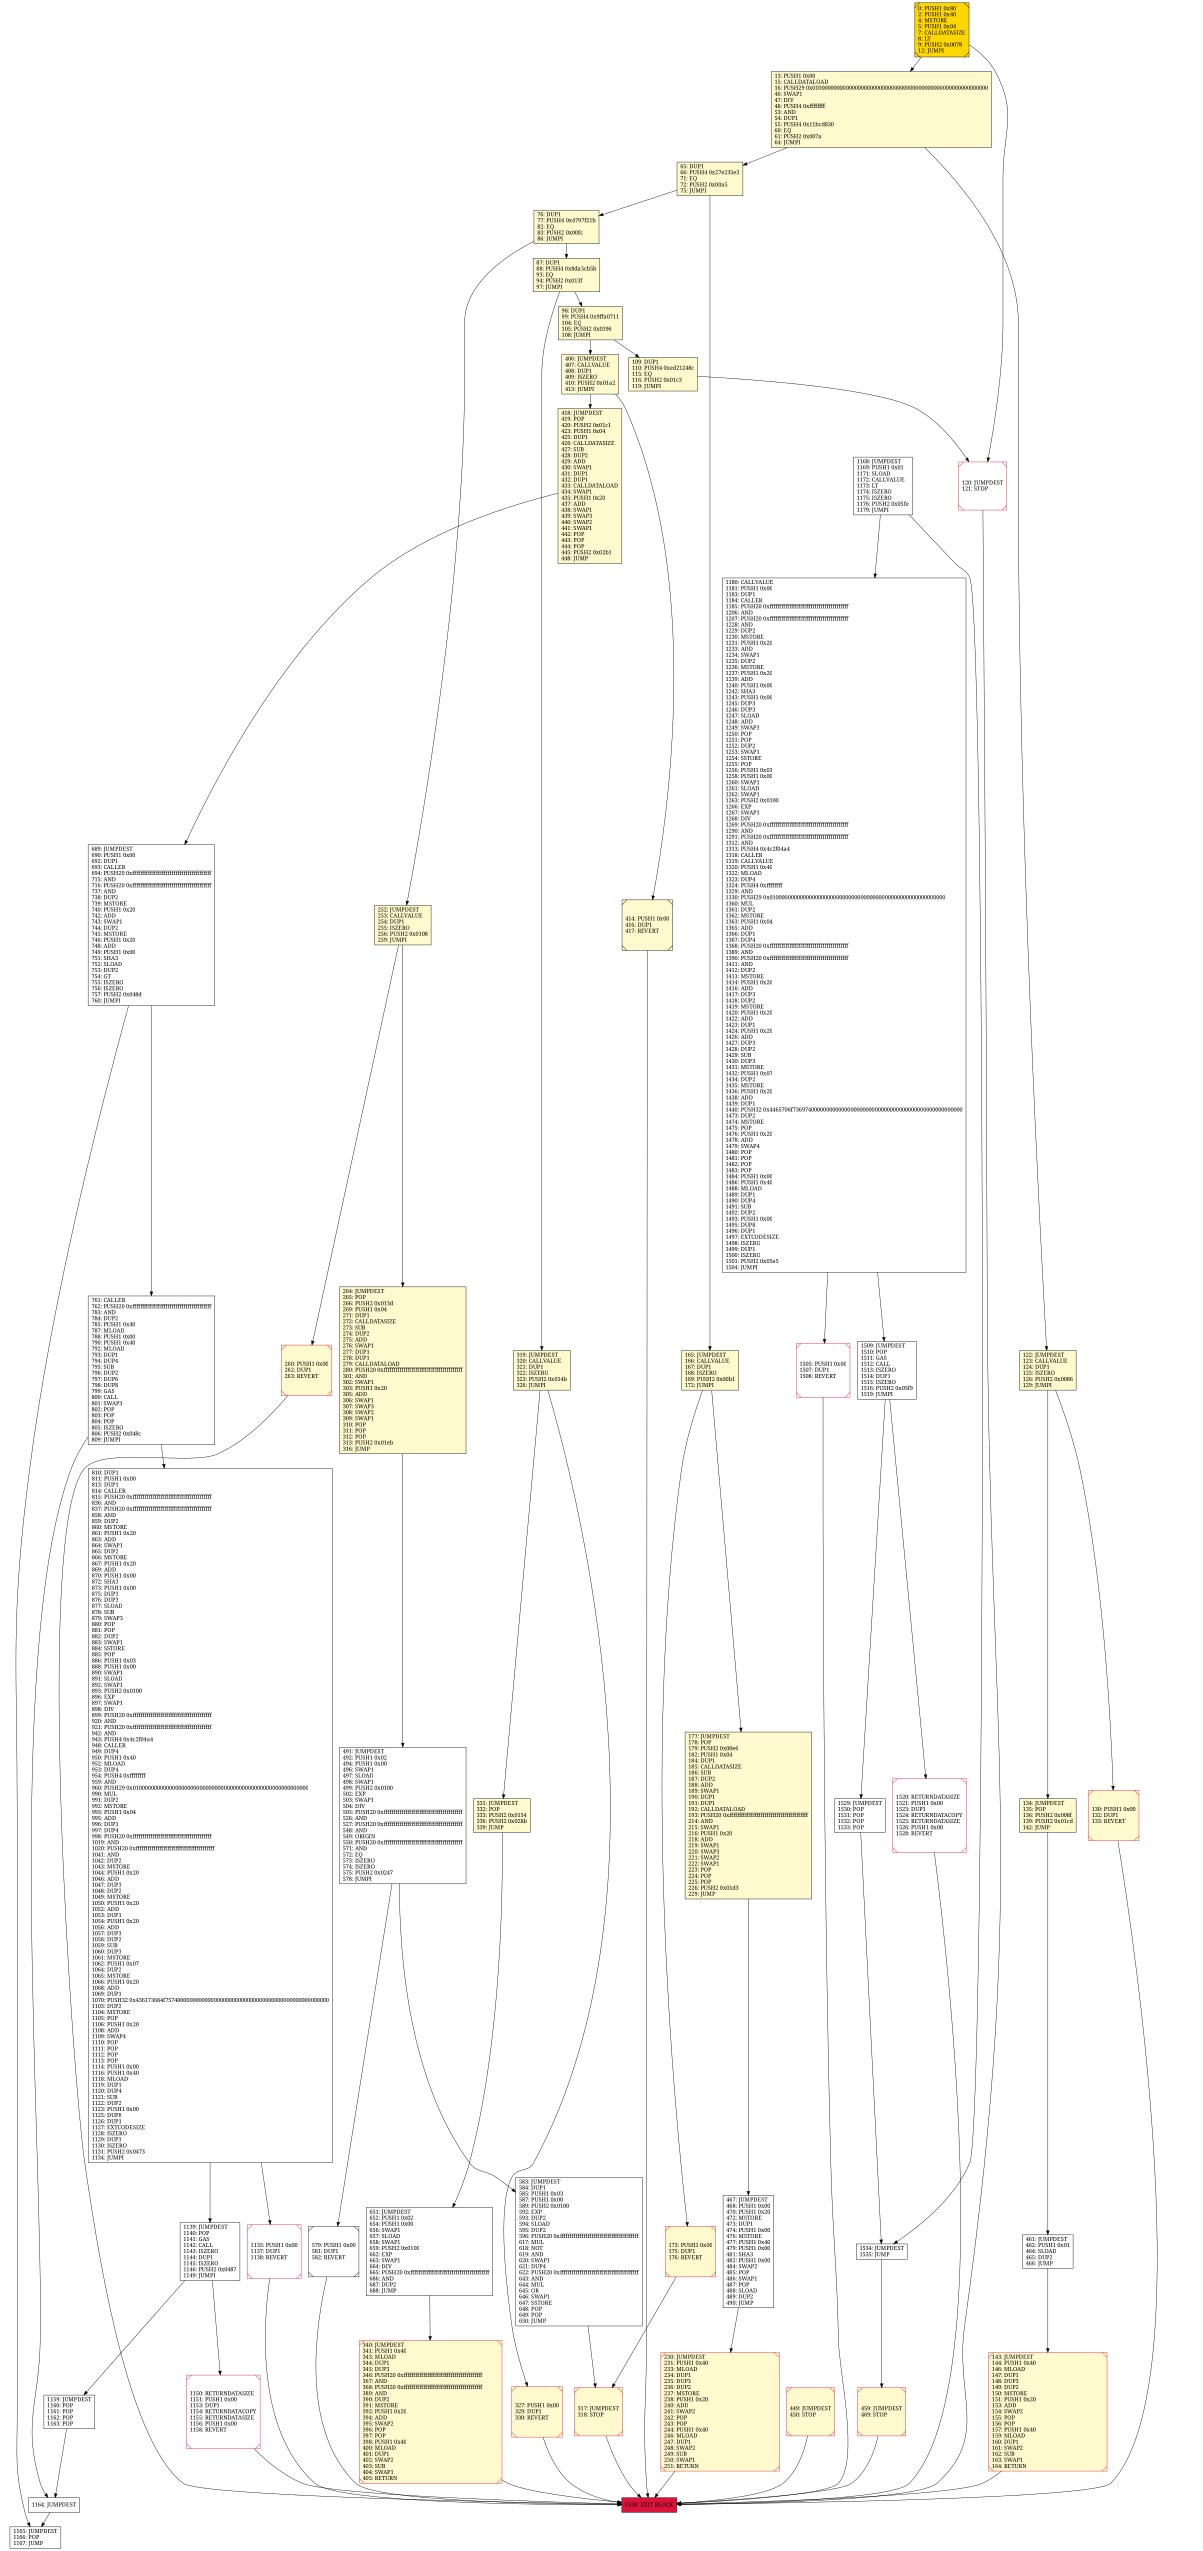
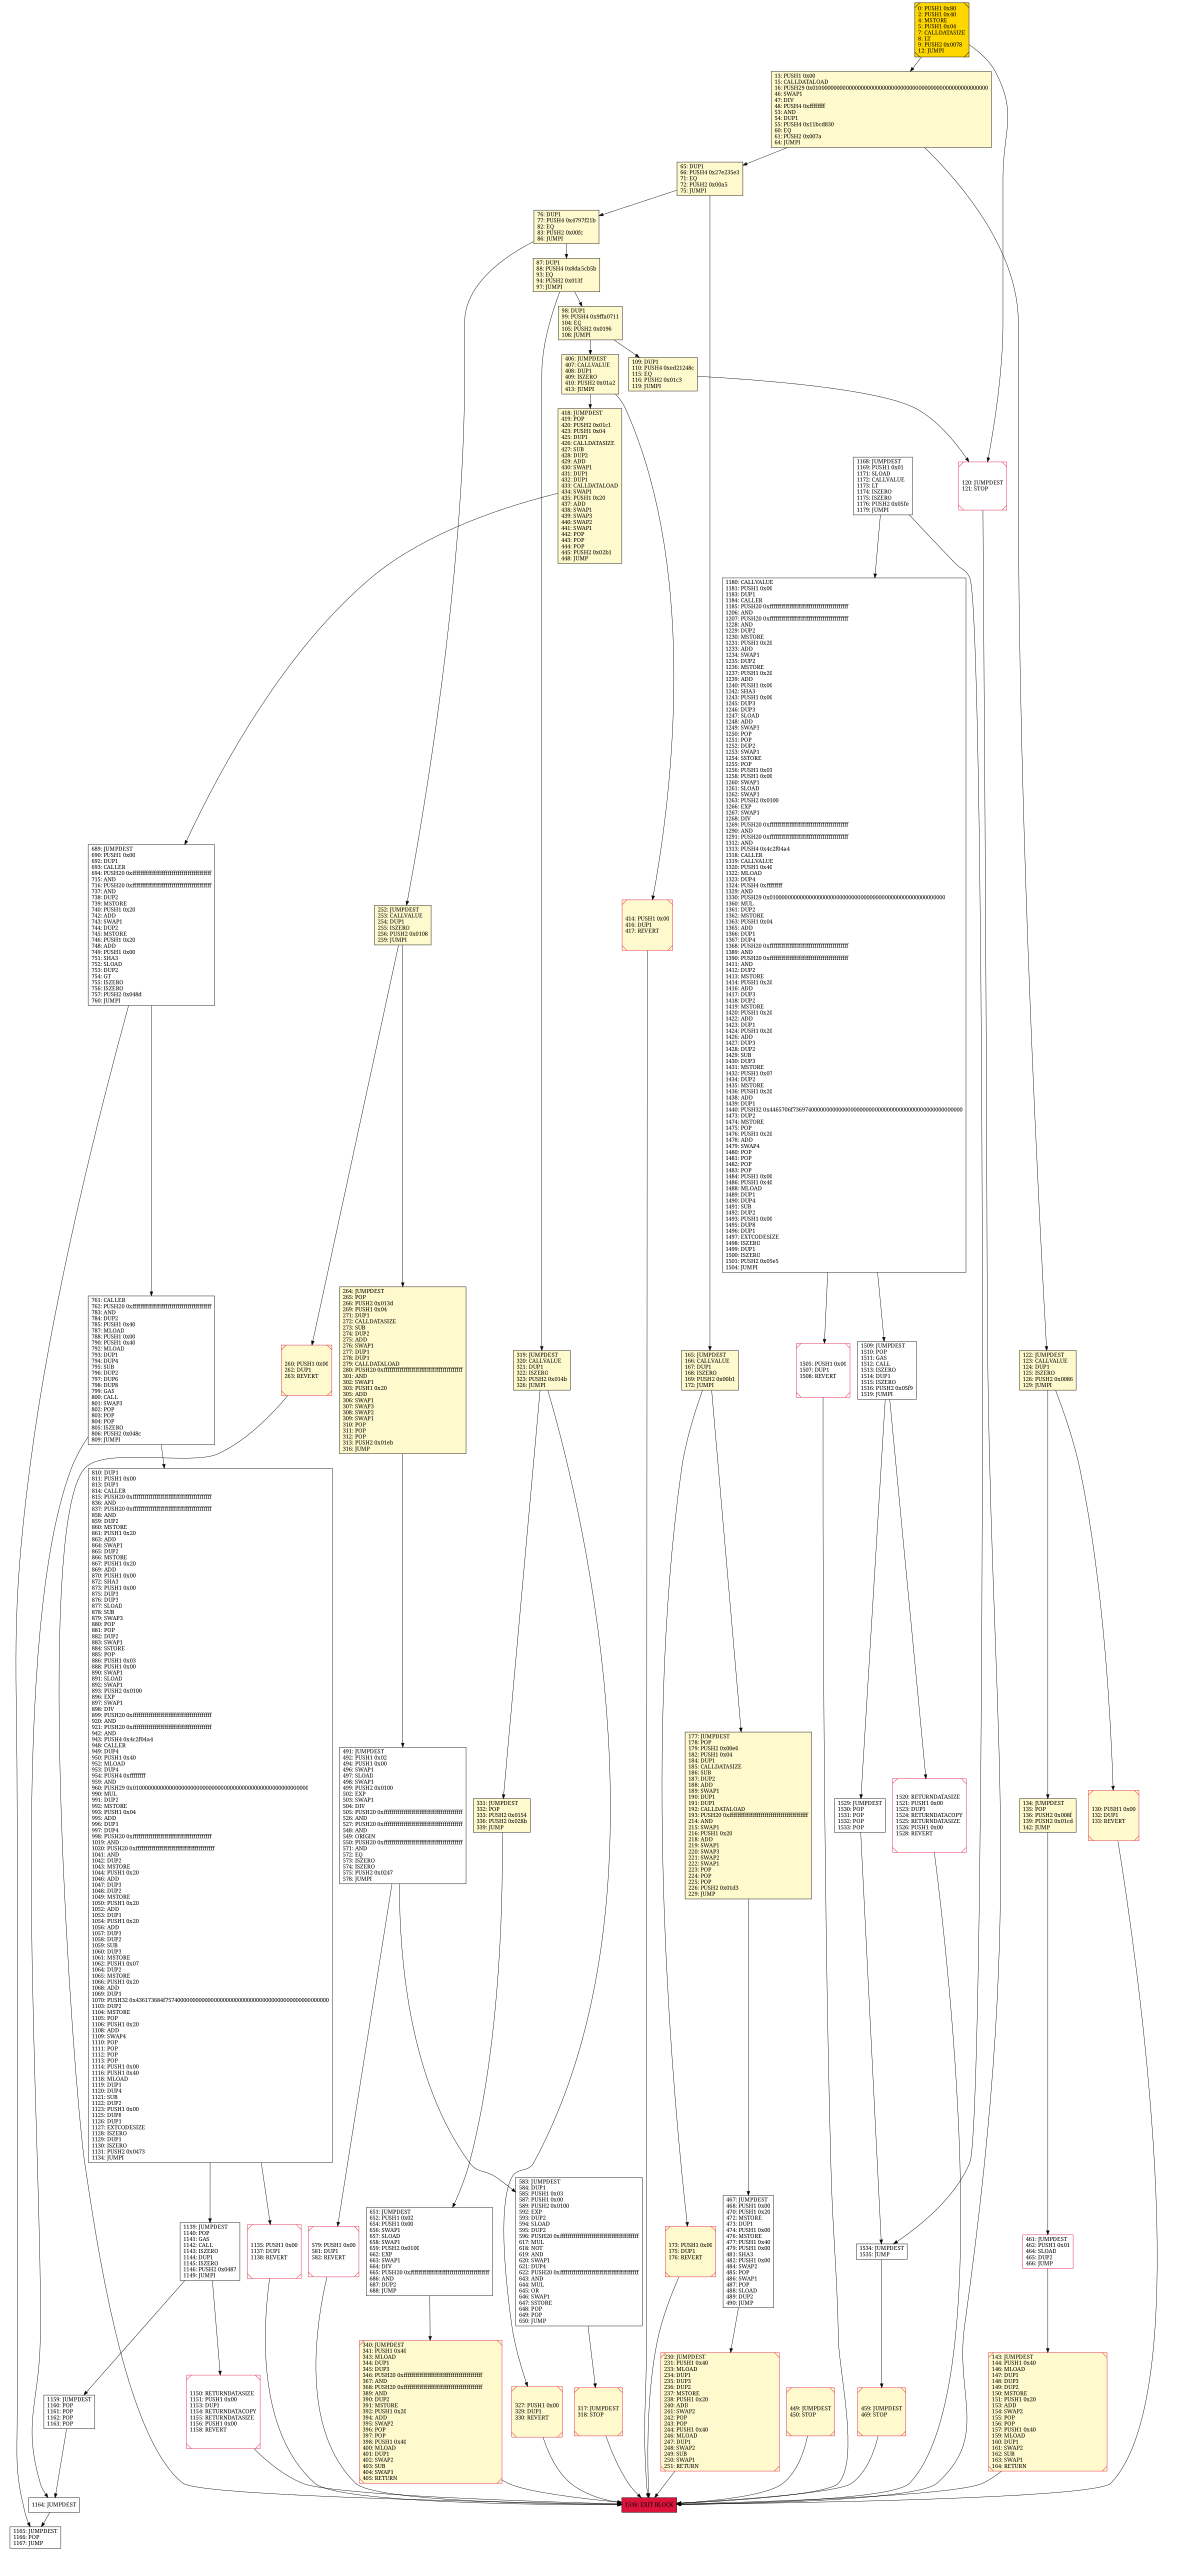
node "414: PUSH1 0x00 416: DUP1 417: REVERT": color black -> crimson
node "579: PUSH1 0x00 581: DUP1 582: REVERT": color black -> crimson
node "461: JUMPDEST 462: PUSH1 0x01 464: SLOAD 465: DUP2 466: JUMP": color black -> crimson
edge "173: PUSH1 0x00 175: DUP1 176: REVERT" -> "317: JUMPDEST 318: STOP": now "173: PUSH1 0x00 175: DUP1 176: REVERT" -> "1536: EXIT BLOCK"
